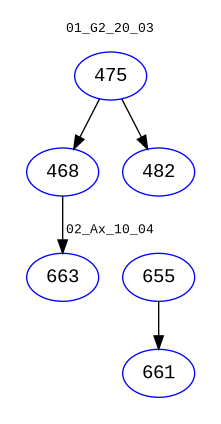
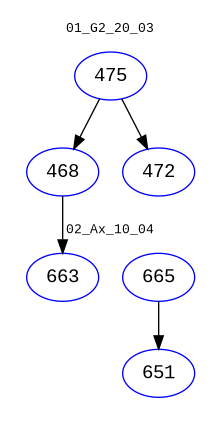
node "482": label "482" -> "472"
node "655": label "655" -> "665"
node "661": label "661" -> "651"
